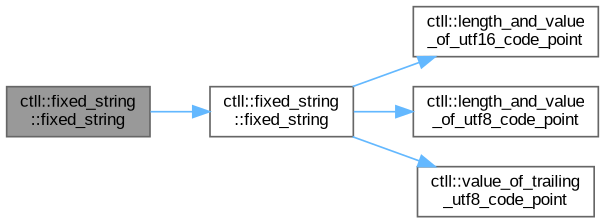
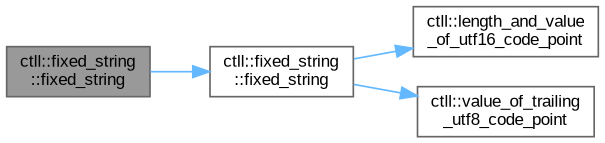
node "ctll::length_and_value _of_utf8_code_point": removed
